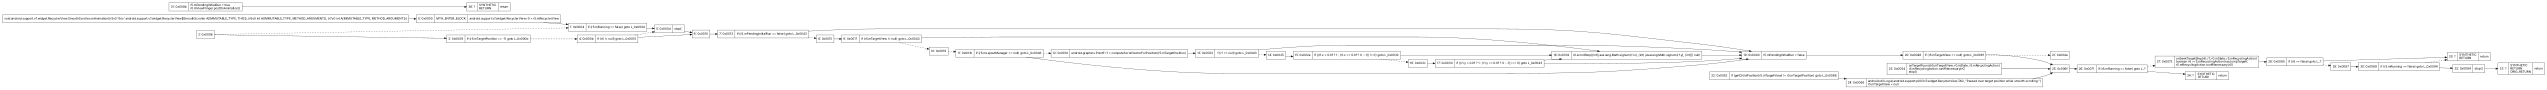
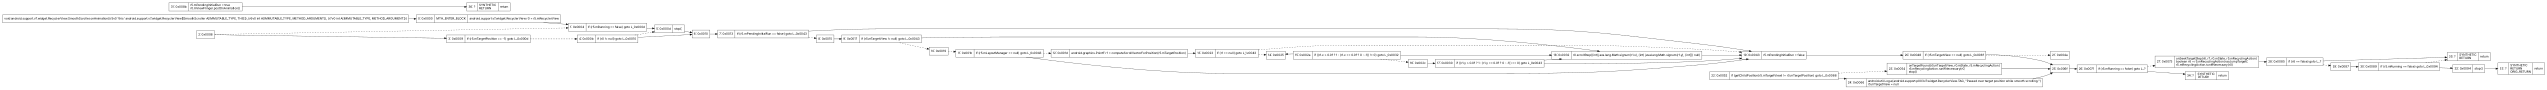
edge "13: 0x0023" -> "19: 0x0043": style solid -> dashed
node "13: 0x0023": text "if (r1 == null) goto L_0x0043" -> "if (r1 == null) goto L_1x0043"
edge "14: 0x0025" -> "15: 0x002a": reversed
edge "22: 0x0052" -> "23: 0x0054": added
